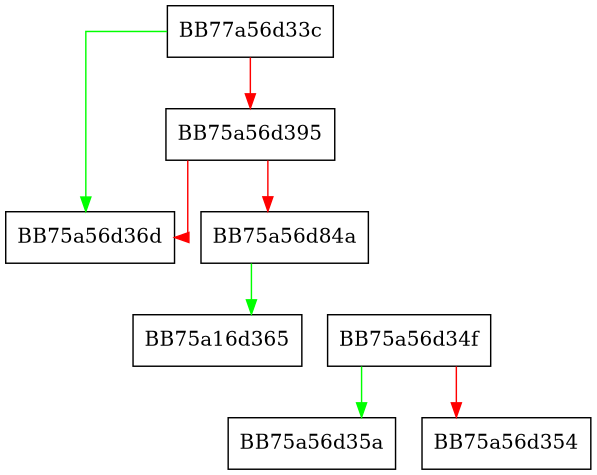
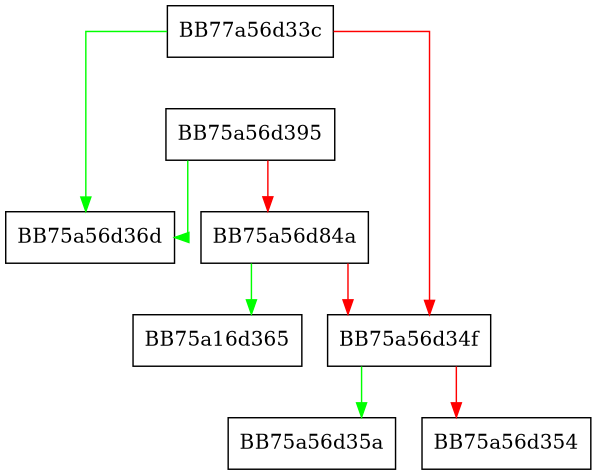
edge "BB77a56d33c" -> "BB75a56d395": now "BB77a56d33c" -> "BB75a56d34f"
edge "BB75a56d395" -> "BB75a56d36d": color red -> green
edge "BB75a56d84a" -> "BB75a56d34f": added
